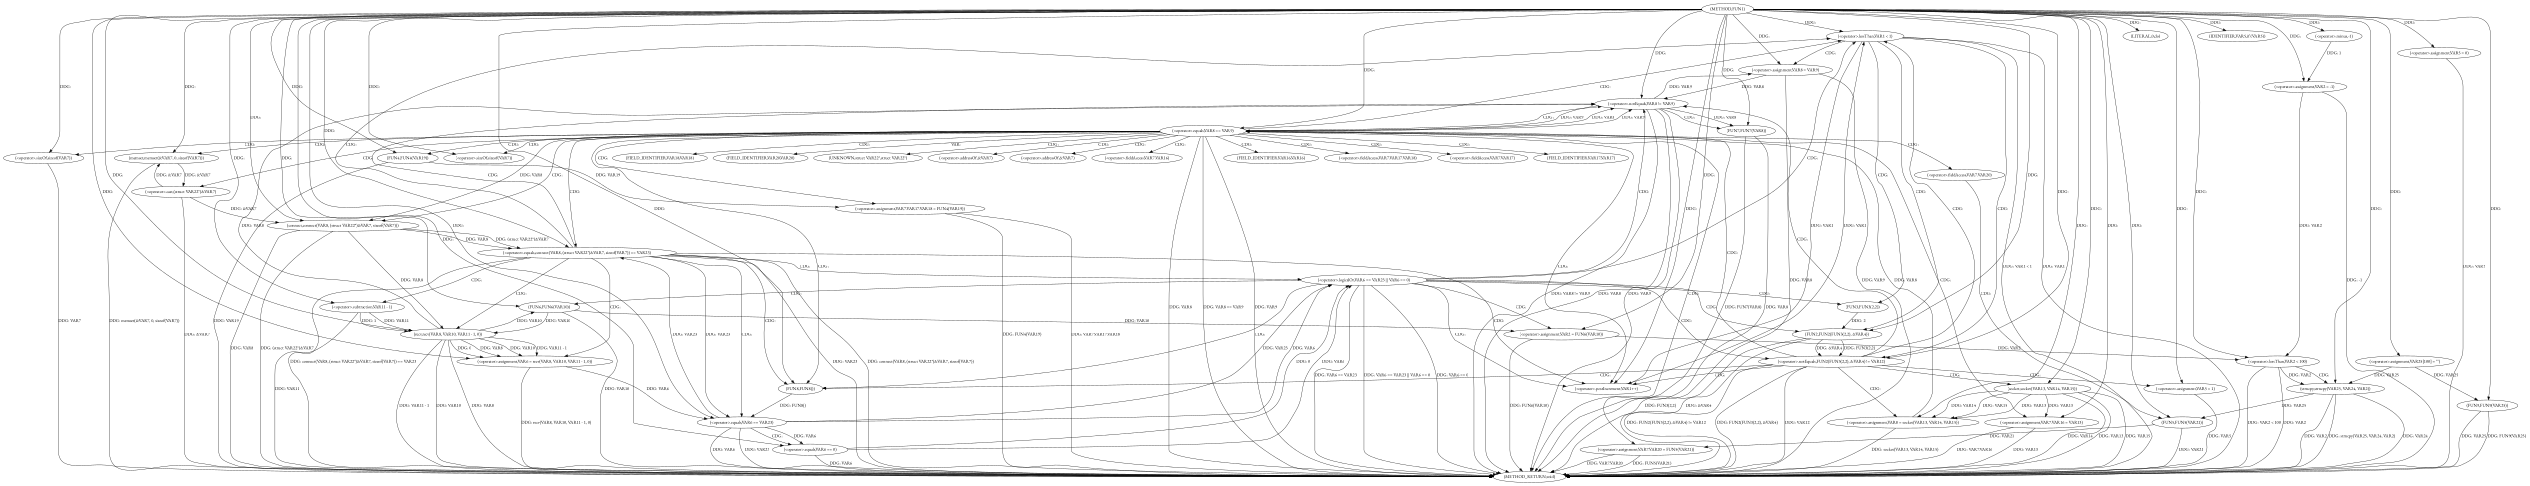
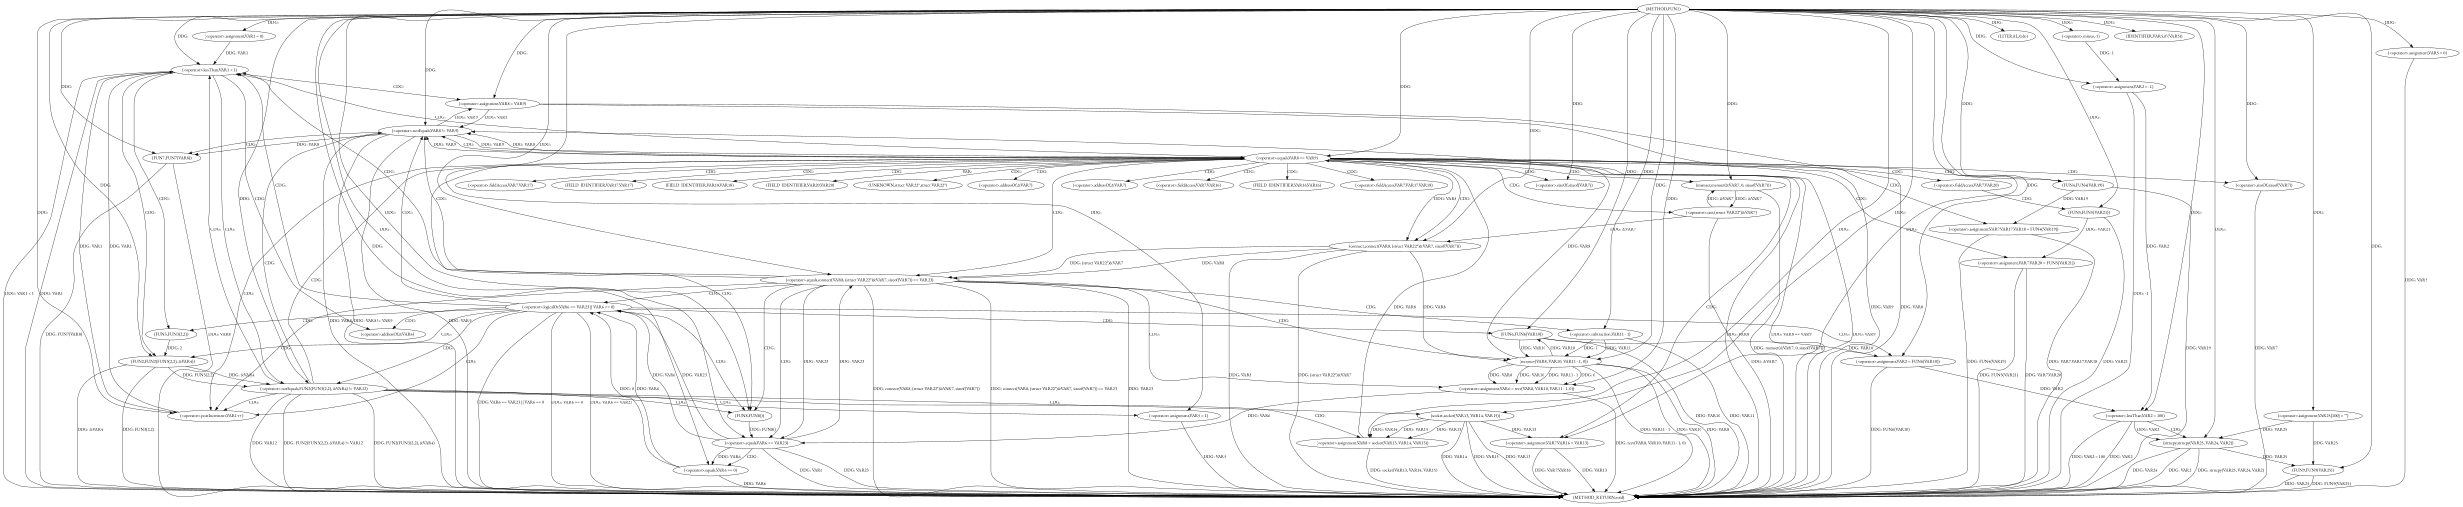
node "(<operator>.assignment,VAR1 = 0)": added
node "(<operator>.addressOf,&VAR4)": added
edge "(strncpy,strncpy(VAR25, VAR24, VAR2))" -> "(FUN5,FUN5(VAR21))": now "(strncpy,strncpy(VAR25, VAR24, VAR2))" -> "(FUN9,FUN9(VAR25))"
